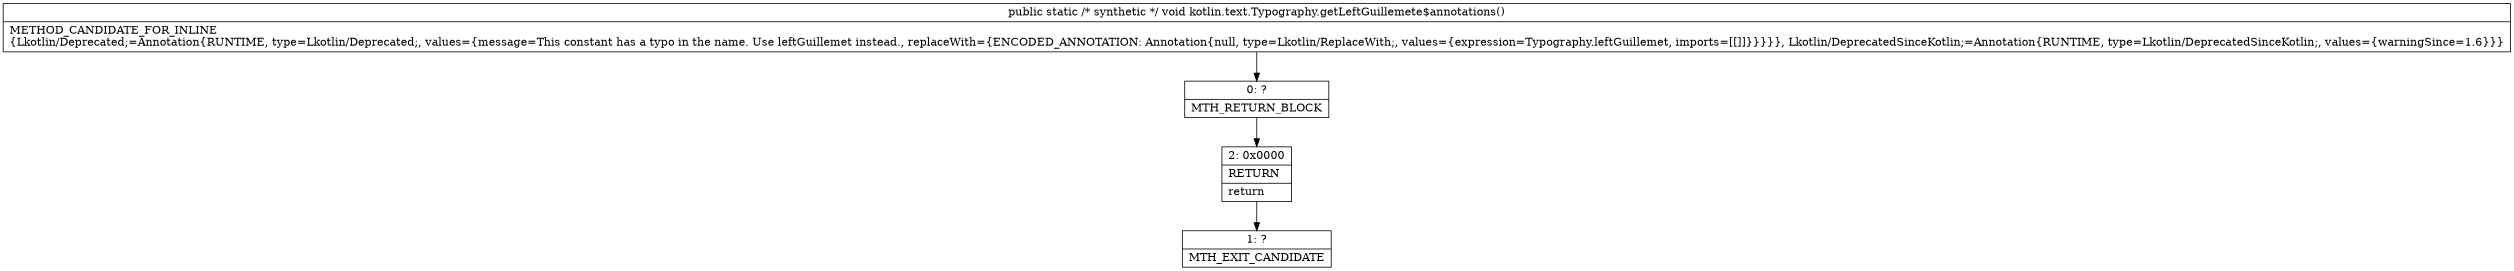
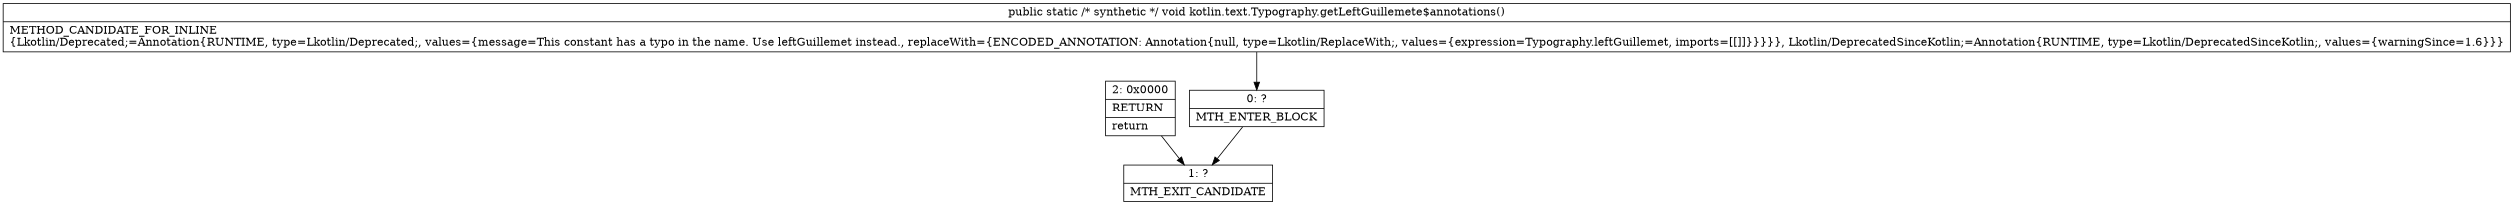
node "0: ?": text "MTH_RETURN_BLOCK" -> "MTH_ENTER_BLOCK"
edge "0: ?" -> "2: 0x0000": now "0: ?" -> "1: ?"
